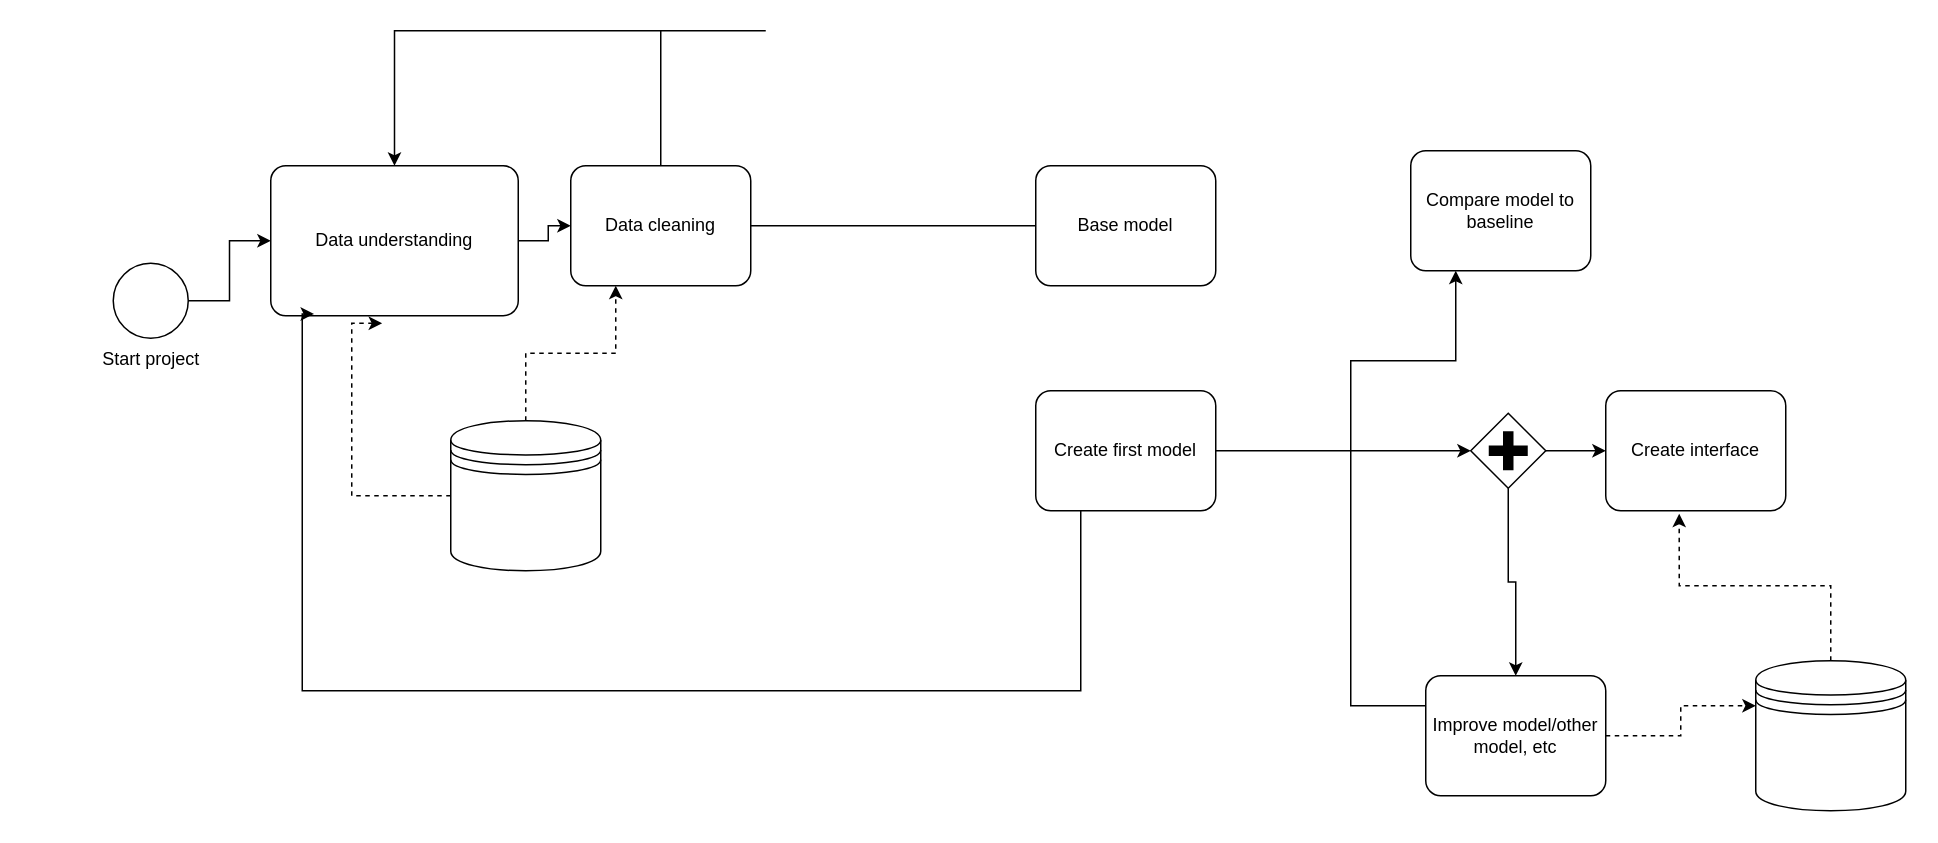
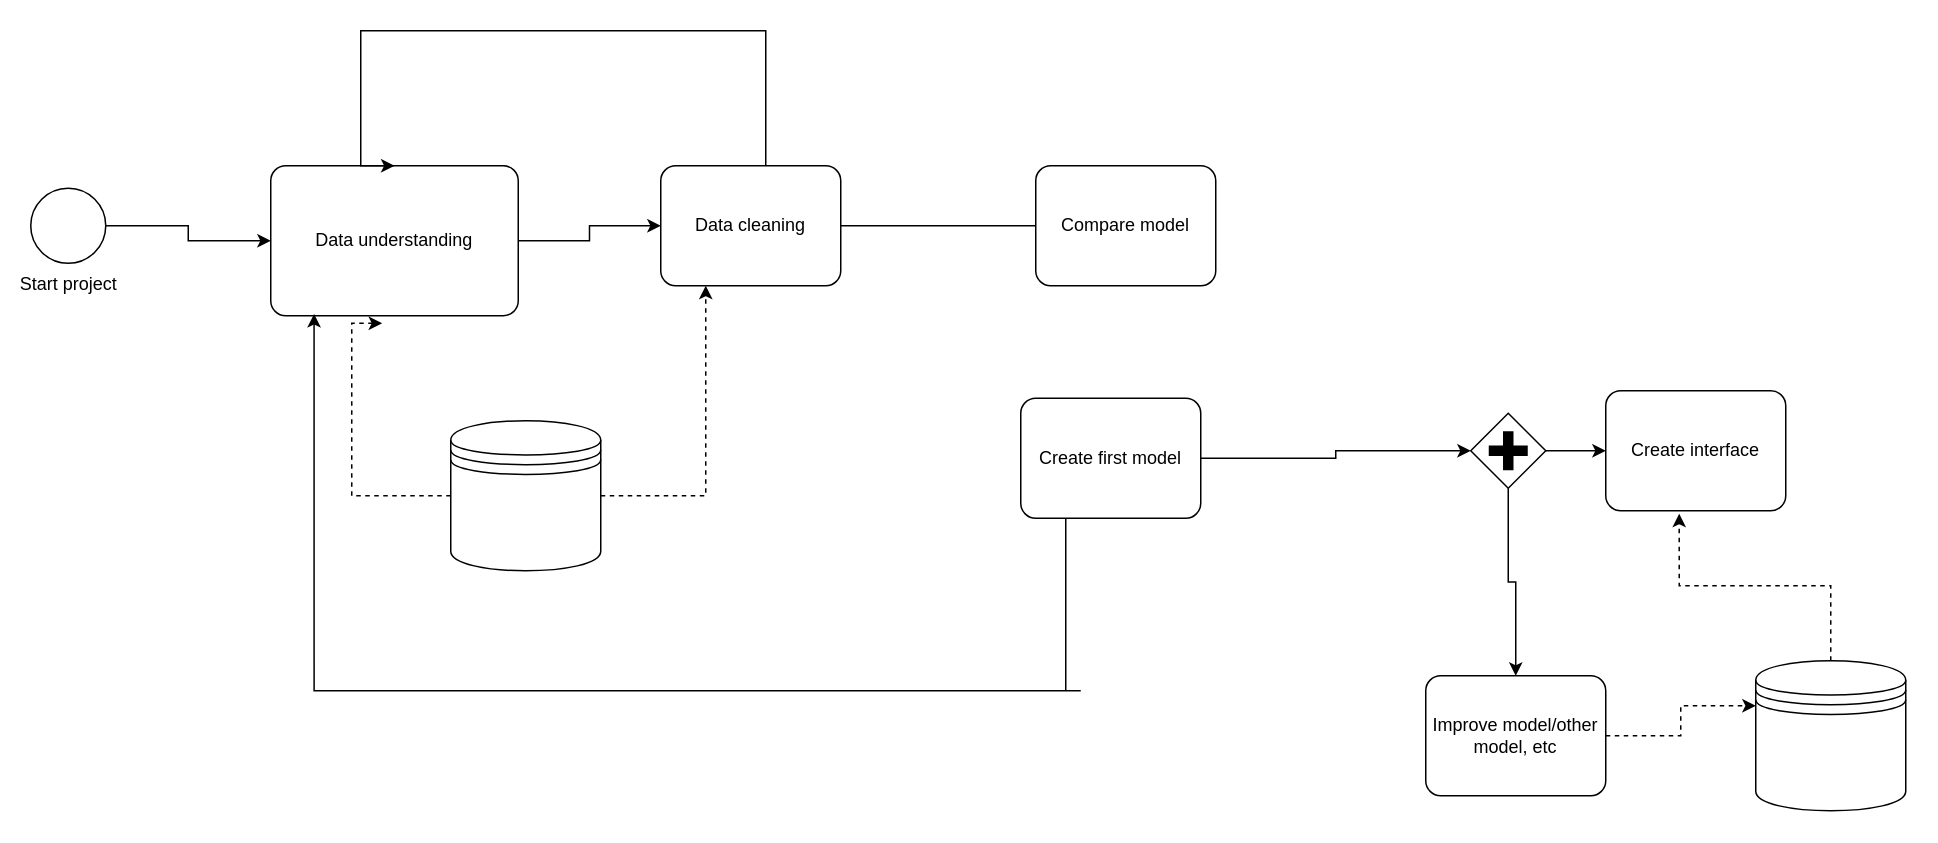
node "Compare model to baseline": removed
node "Data cleaning": moved (661, 226) -> (751, 226)
node "Base model": label "Base model" -> "Compare model"
node "Start project": moved (151, 301) -> (68, 226)
node "Create first model": moved (1126, 451) -> (1111, 458)
edge "Improve model/other model, etc" -> "Compare model to baseline": removed
